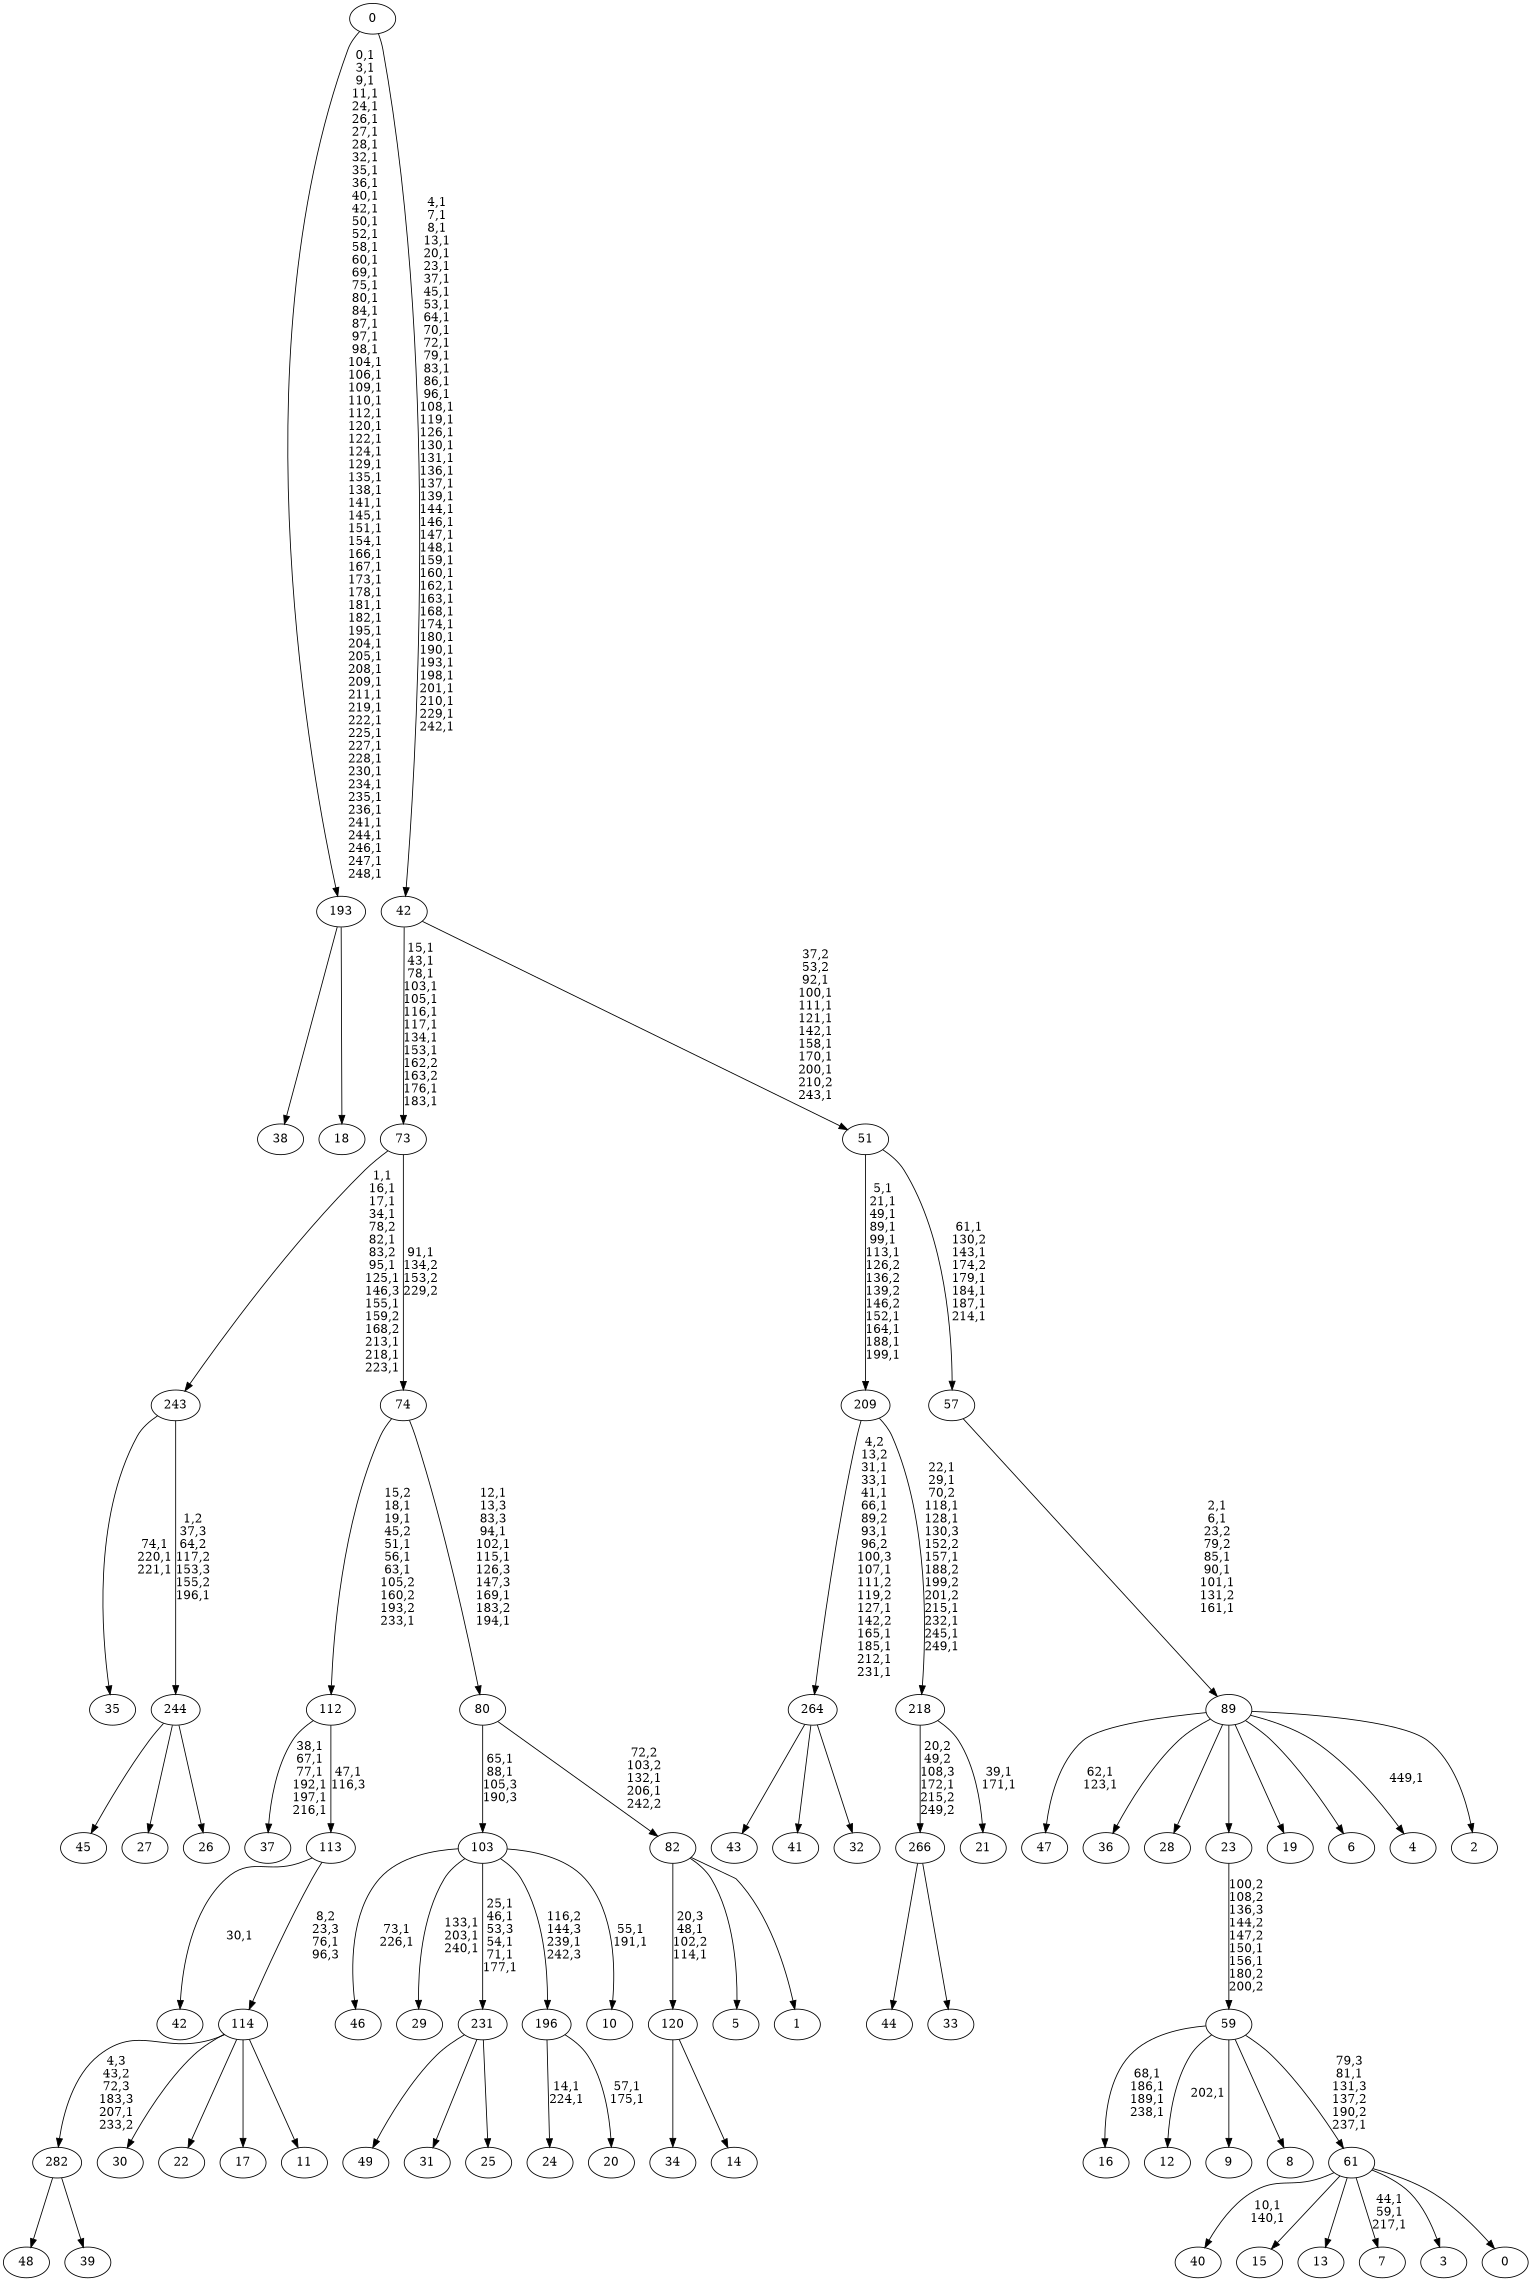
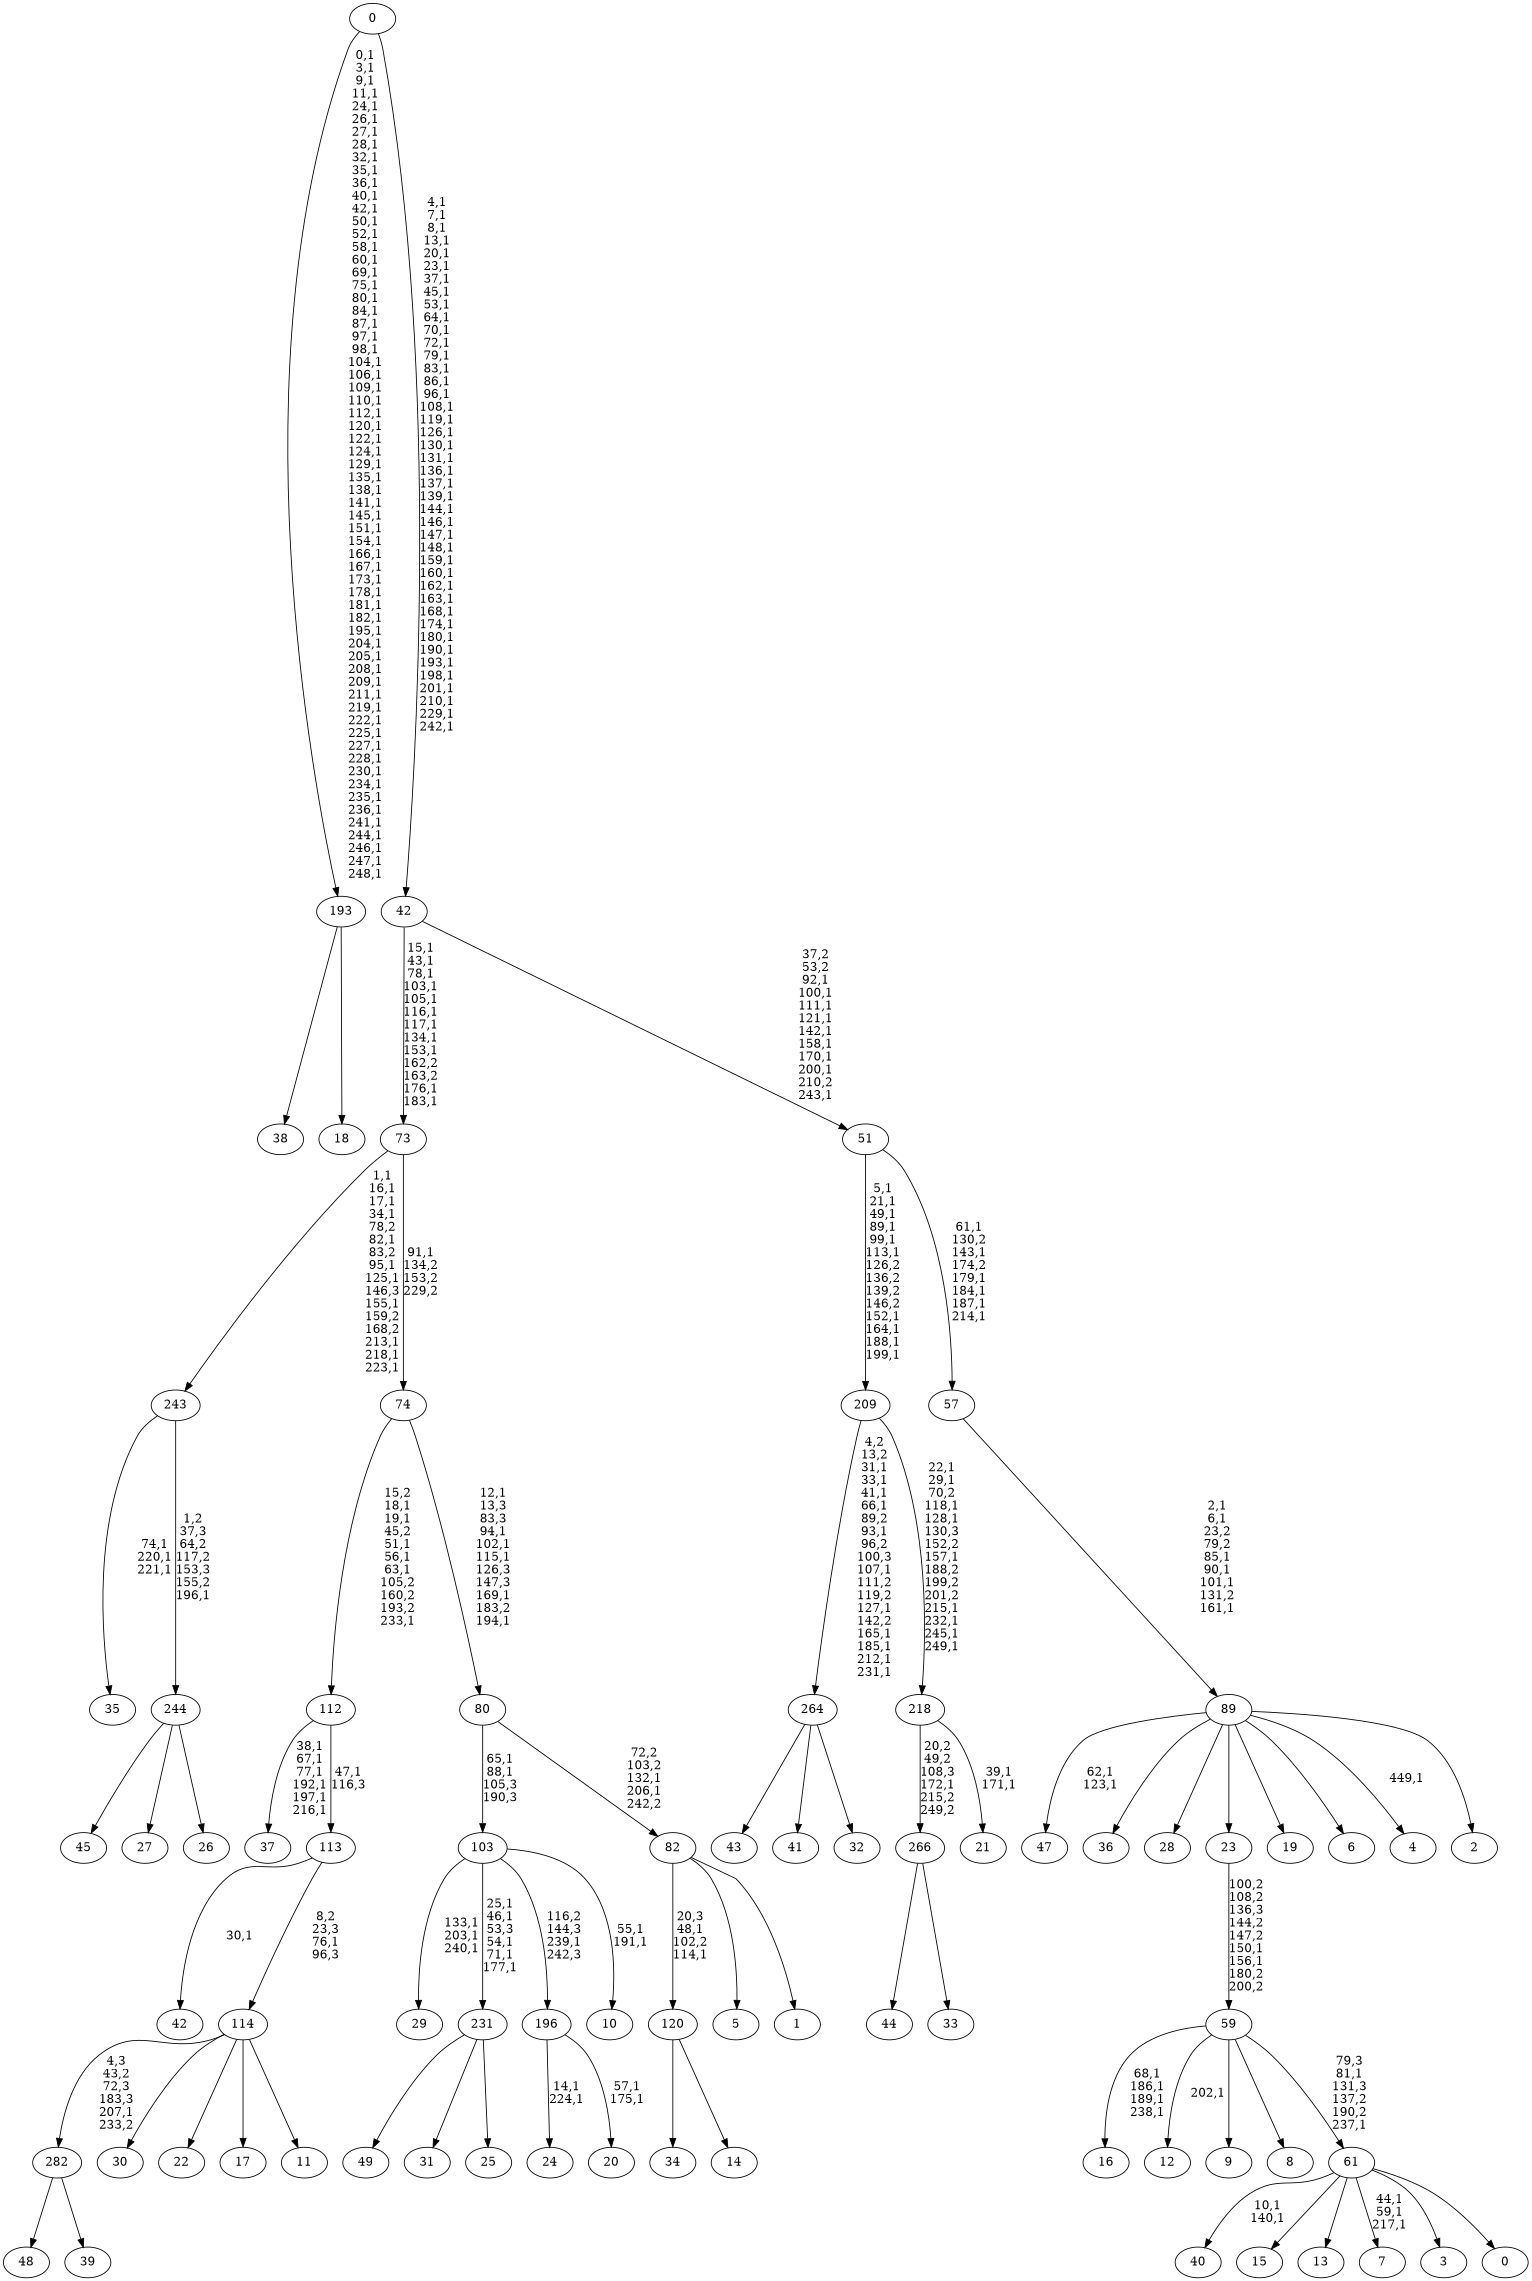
node "46": removed
